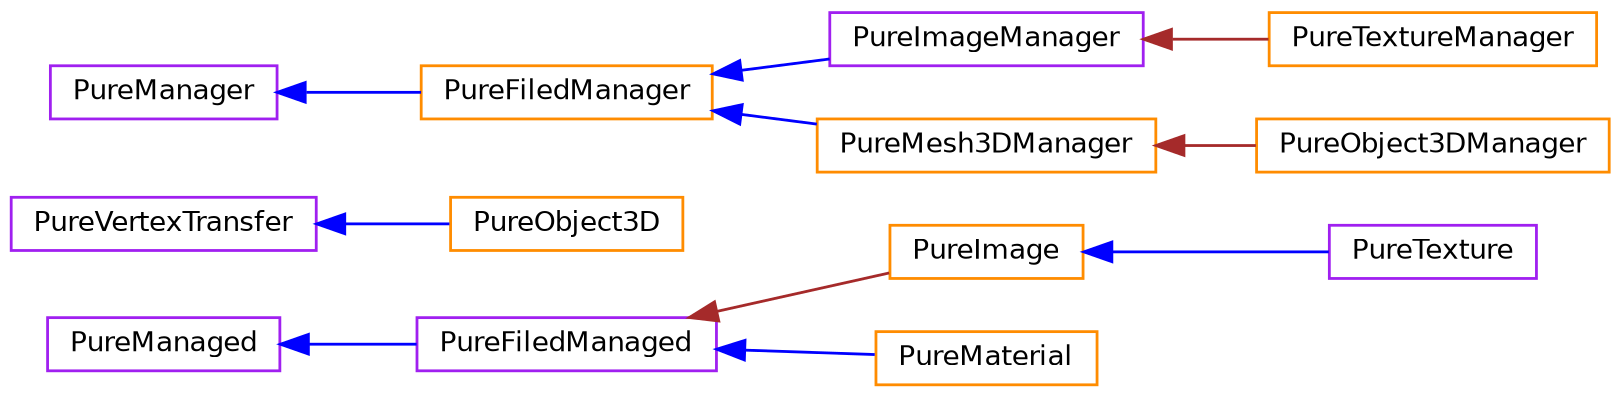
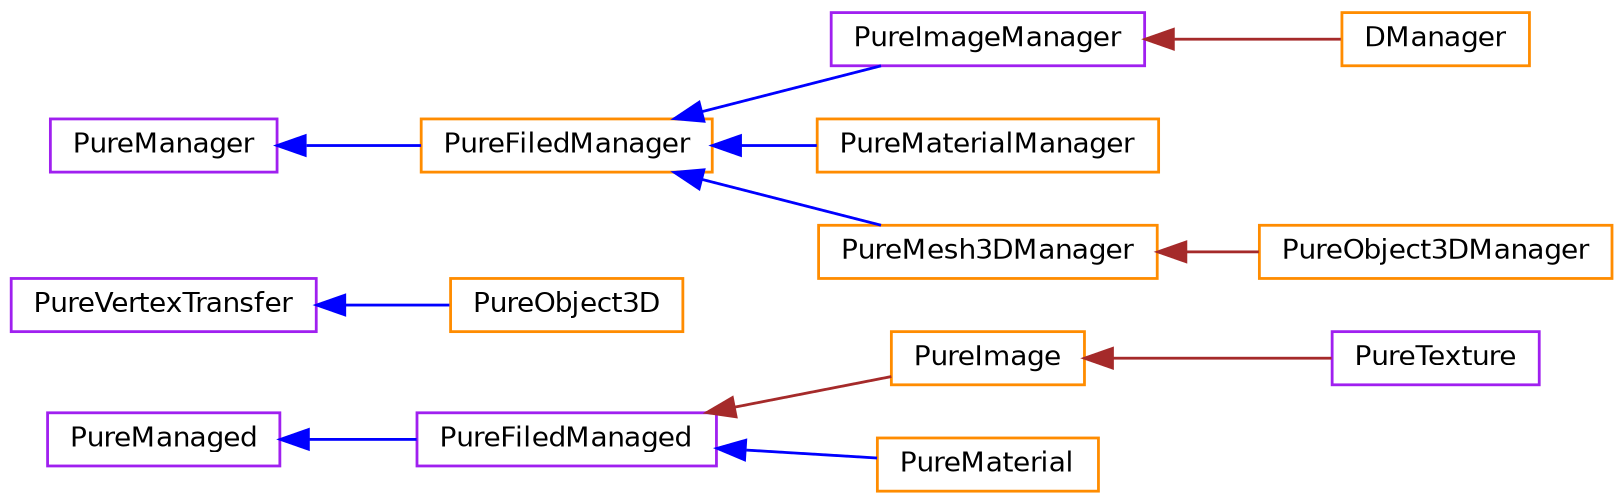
node "PureTextureManager": label "PureTextureManager" -> "DManager"
node "PureMaterialManager": added
edge "PureTexture" -> "PureImage": color blue -> brown
